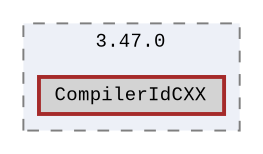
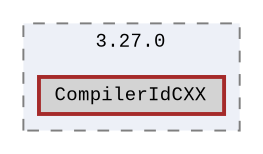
cluster "3.47.0": label "3.47.0" -> "3.27.0"
